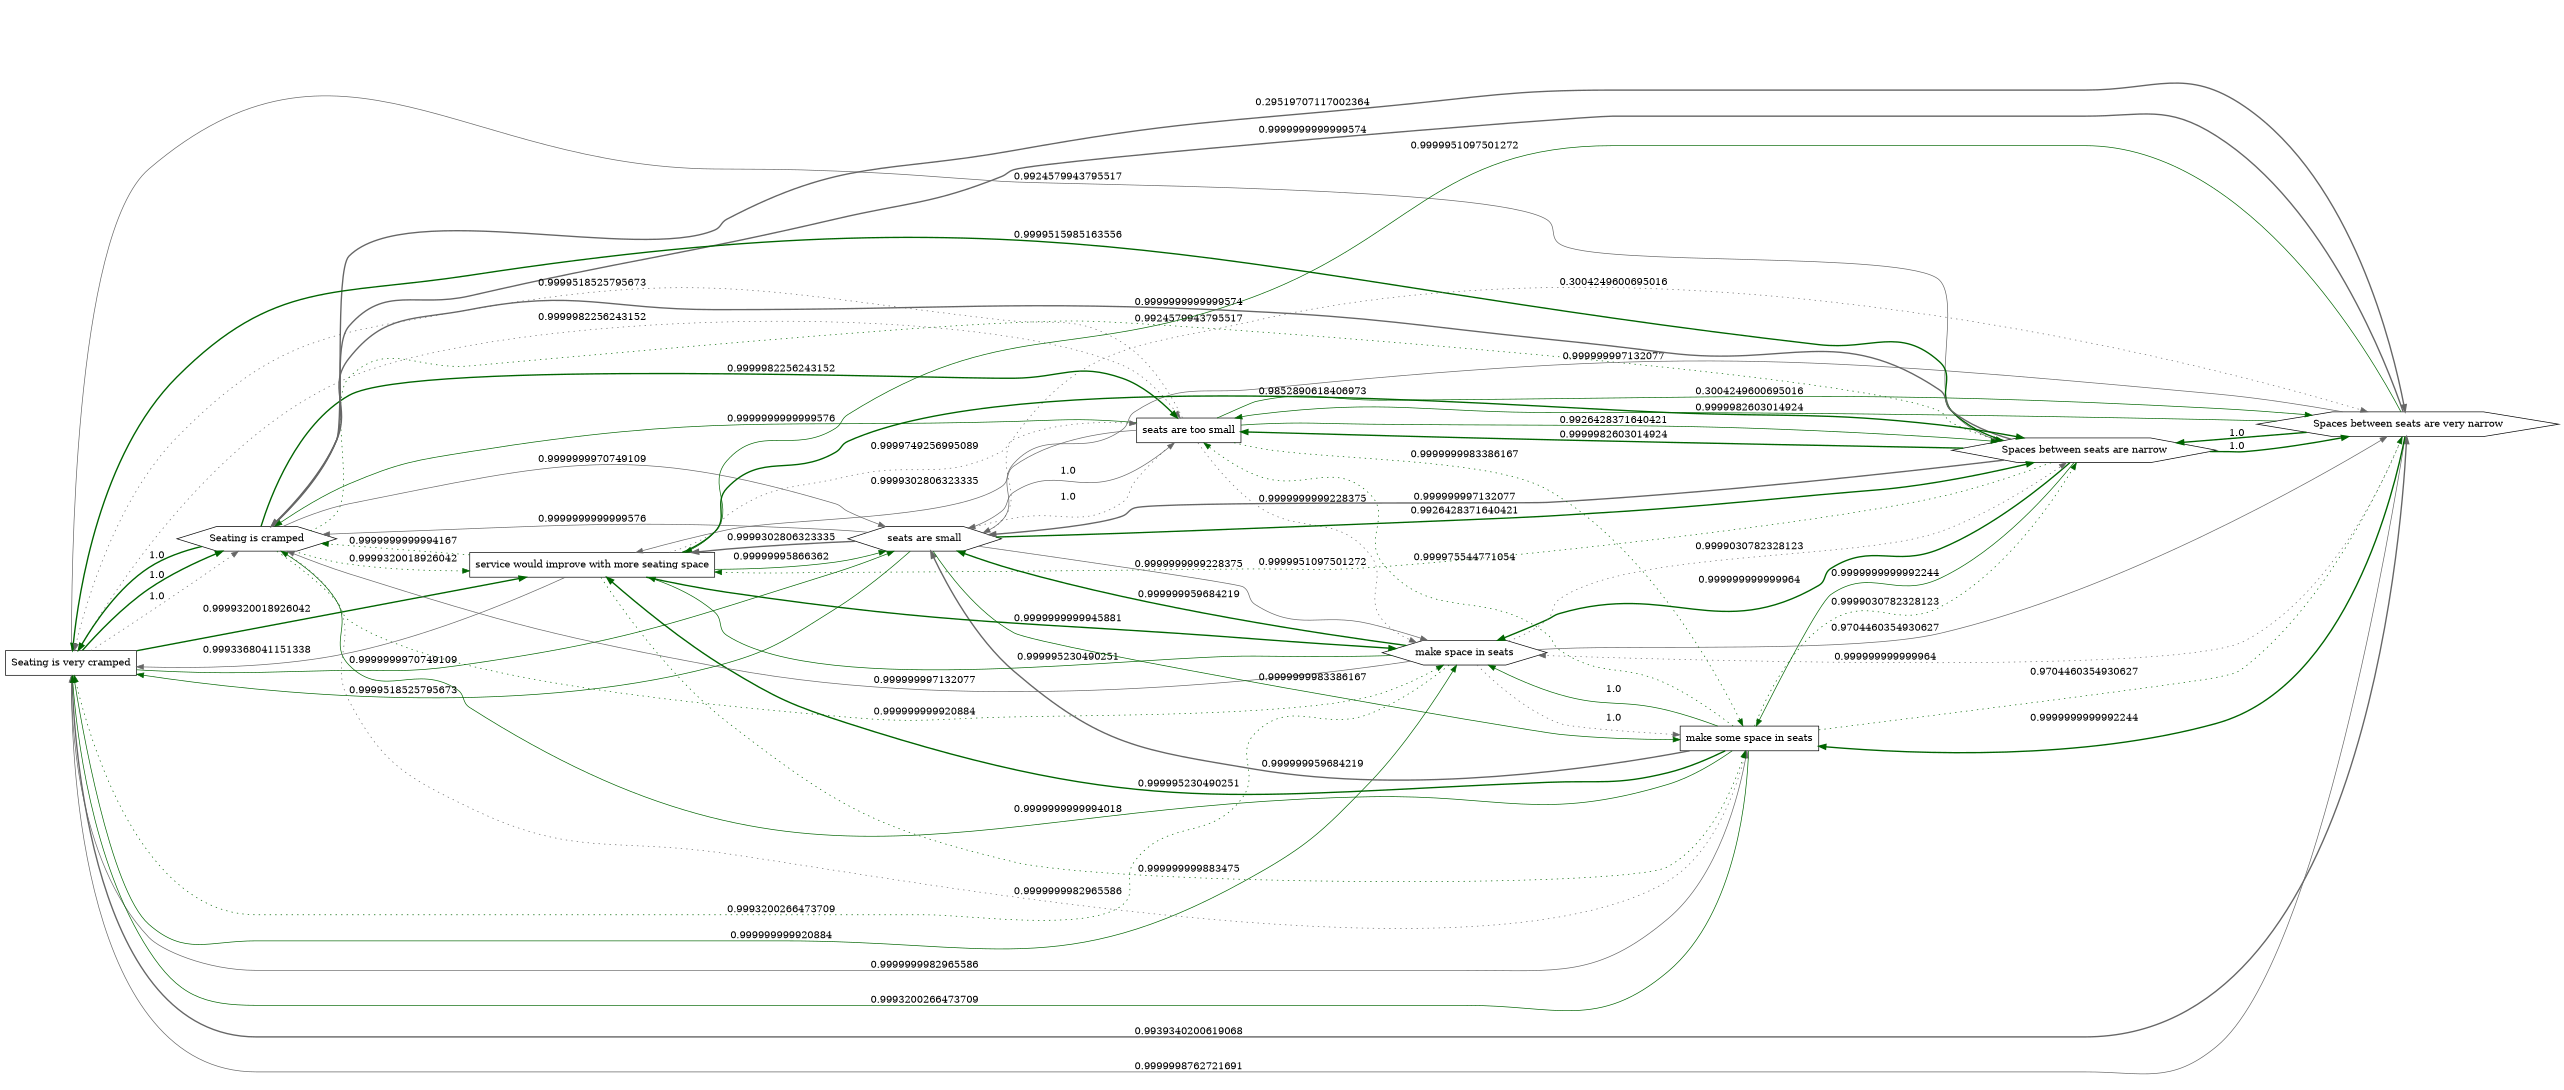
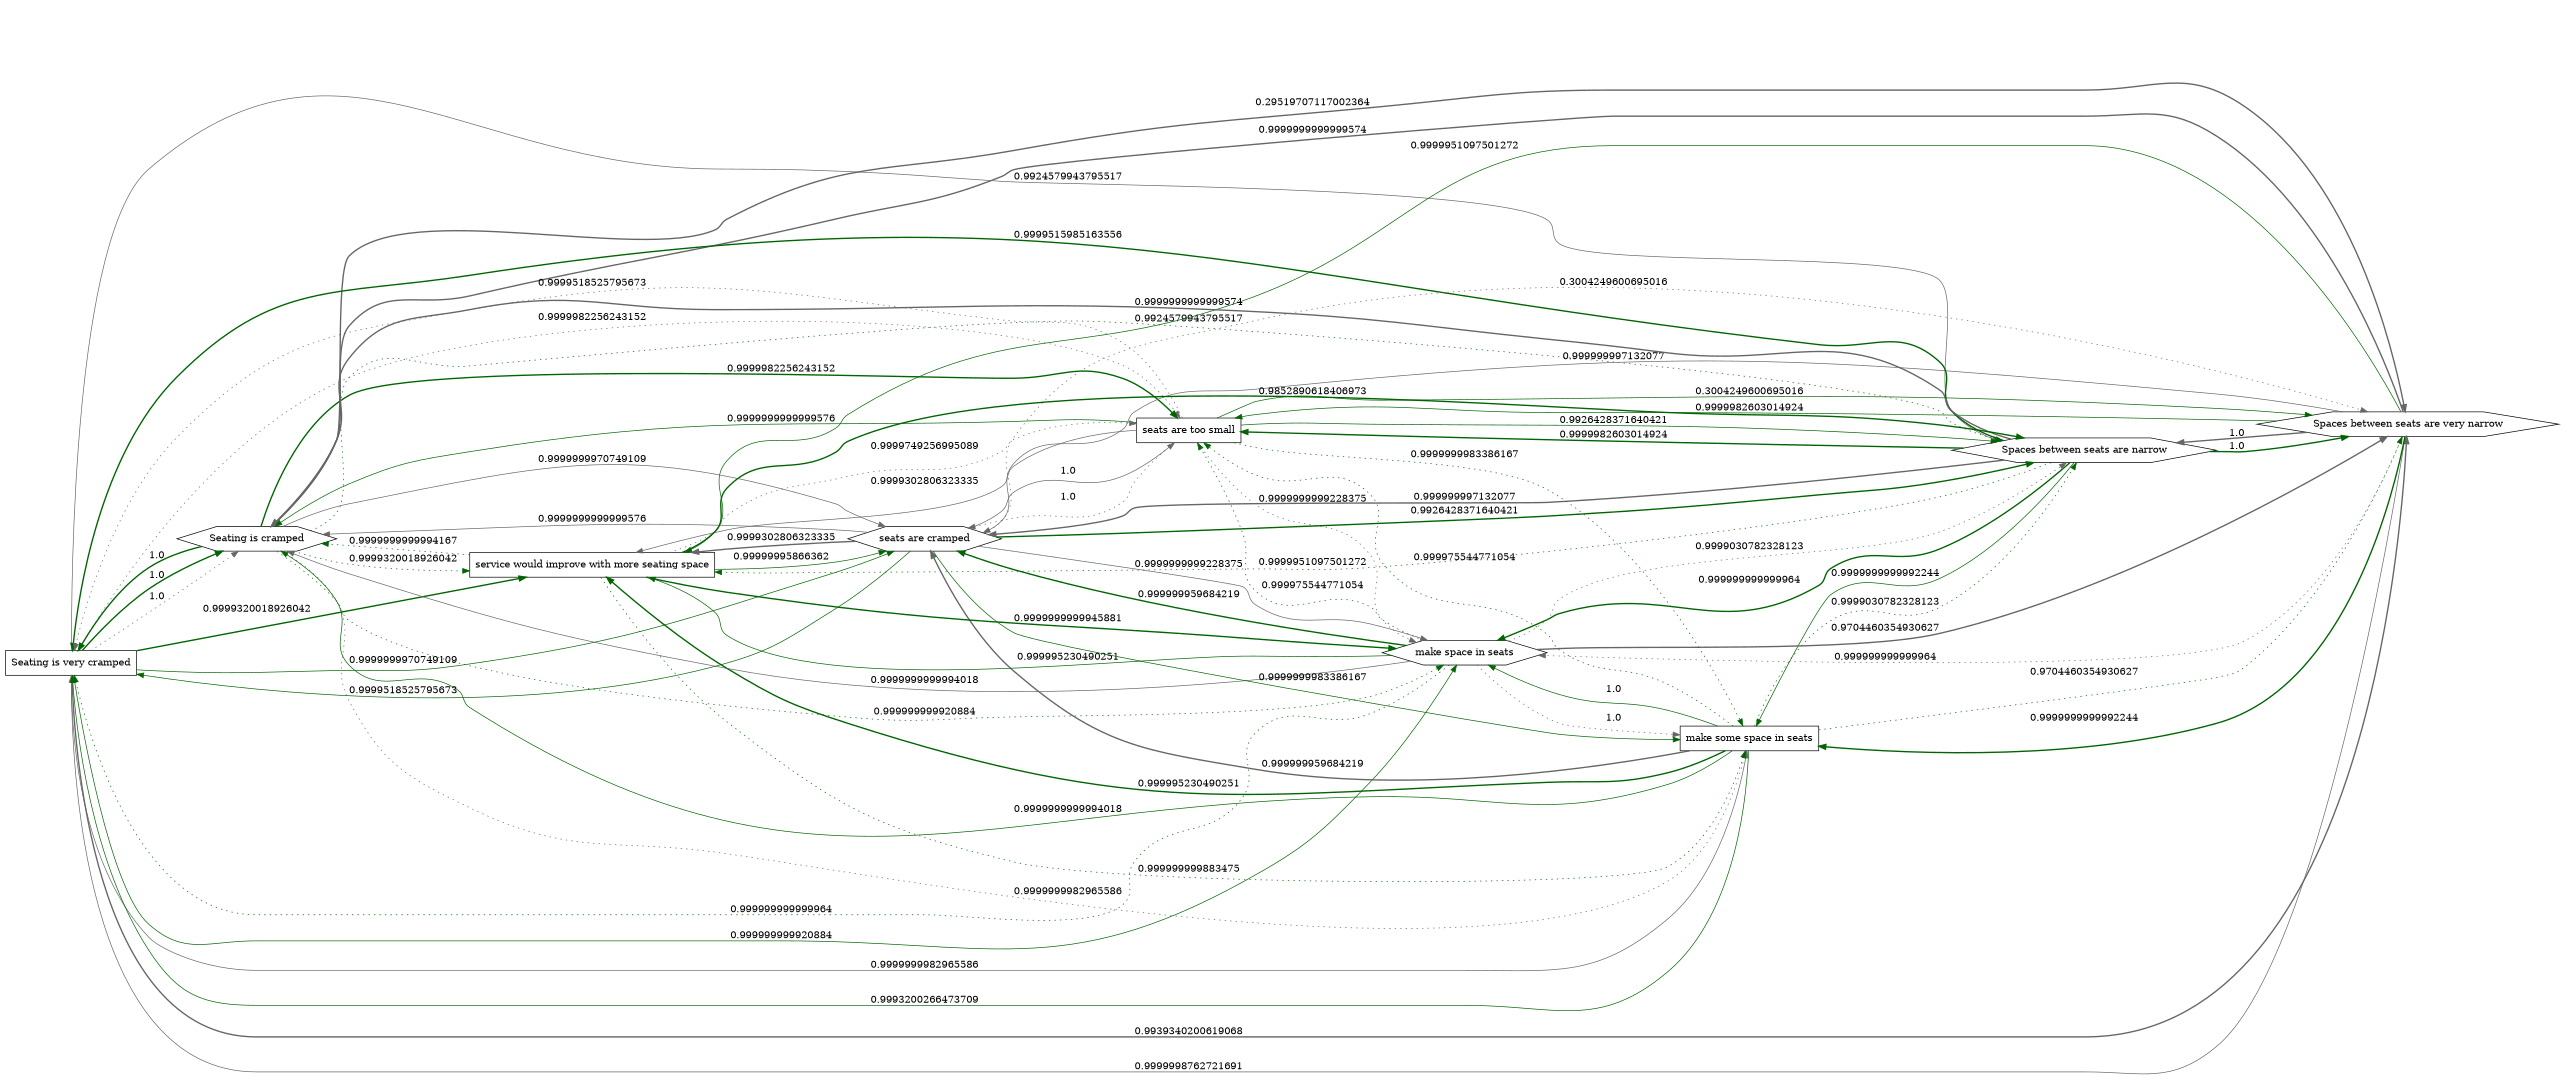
edge "Spaces between seats are very narrow" -> "Spaces between seats are narrow": color darkgreen -> gray40
node "seats are small": label "seats are small" -> "seats are cramped"
edge "make space in seats" -> "seats are too small": added, label "0.999975544771054"
edge "make space in seats" -> "Spaces between seats are very narrow": style solid -> bold
edge "service would improve with more seating space" -> "Seating is very cramped": removed, label "0.9993368041151338"
edge "make space in seats" -> "Seating is cramped": label "0.999999997132077" -> "0.9999999999994018"
edge "make space in seats" -> "Seating is very cramped": label "0.9993200266473709" -> "0.999999999999964"
